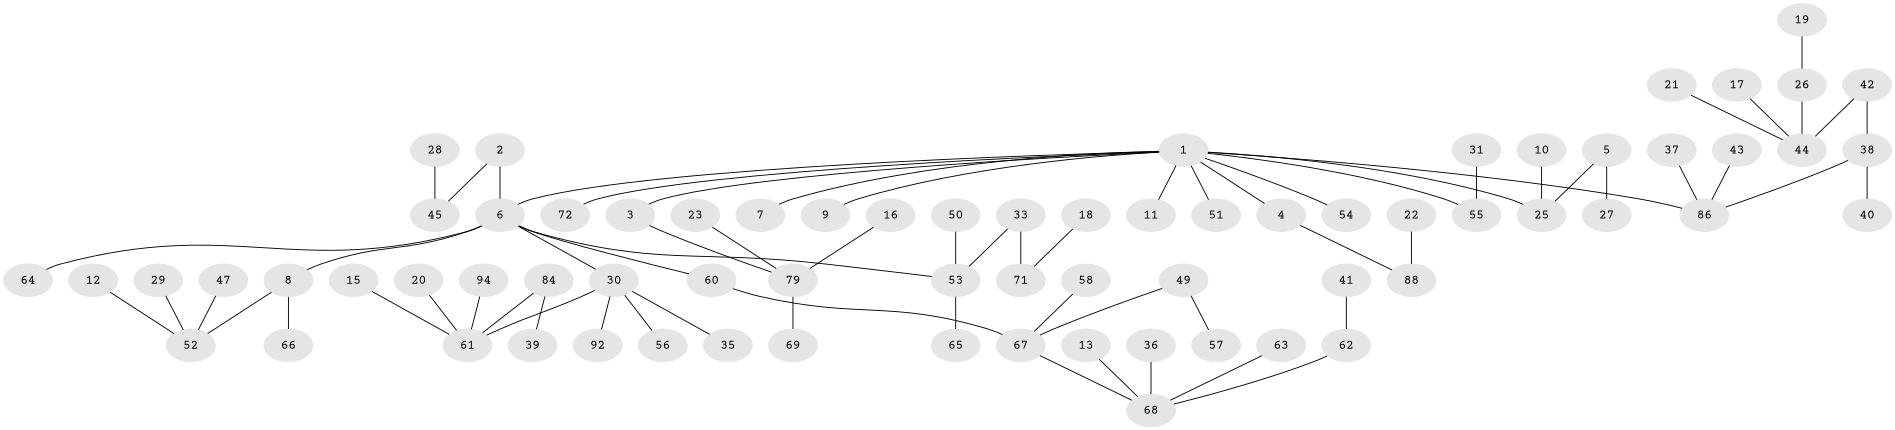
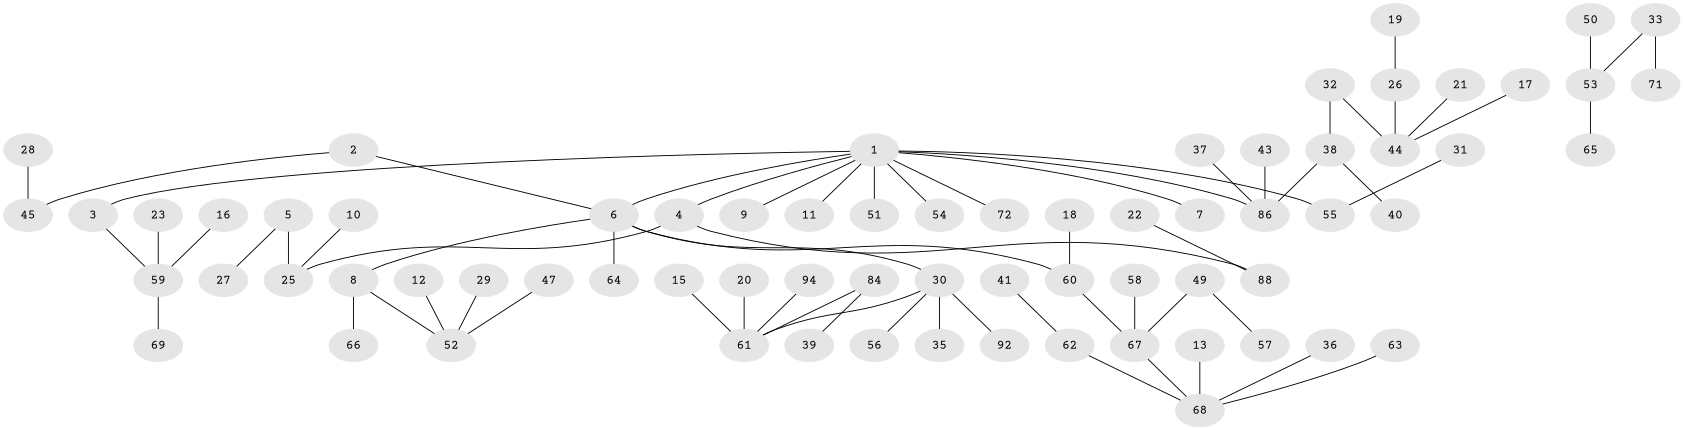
node "42": label "42" -> "32"
edge "1" -- "25": now "4" -- "25"
edge "18" -- "71": now "18" -- "60"
edge "6" -- "53": removed
node "79": label "79" -> "59"
